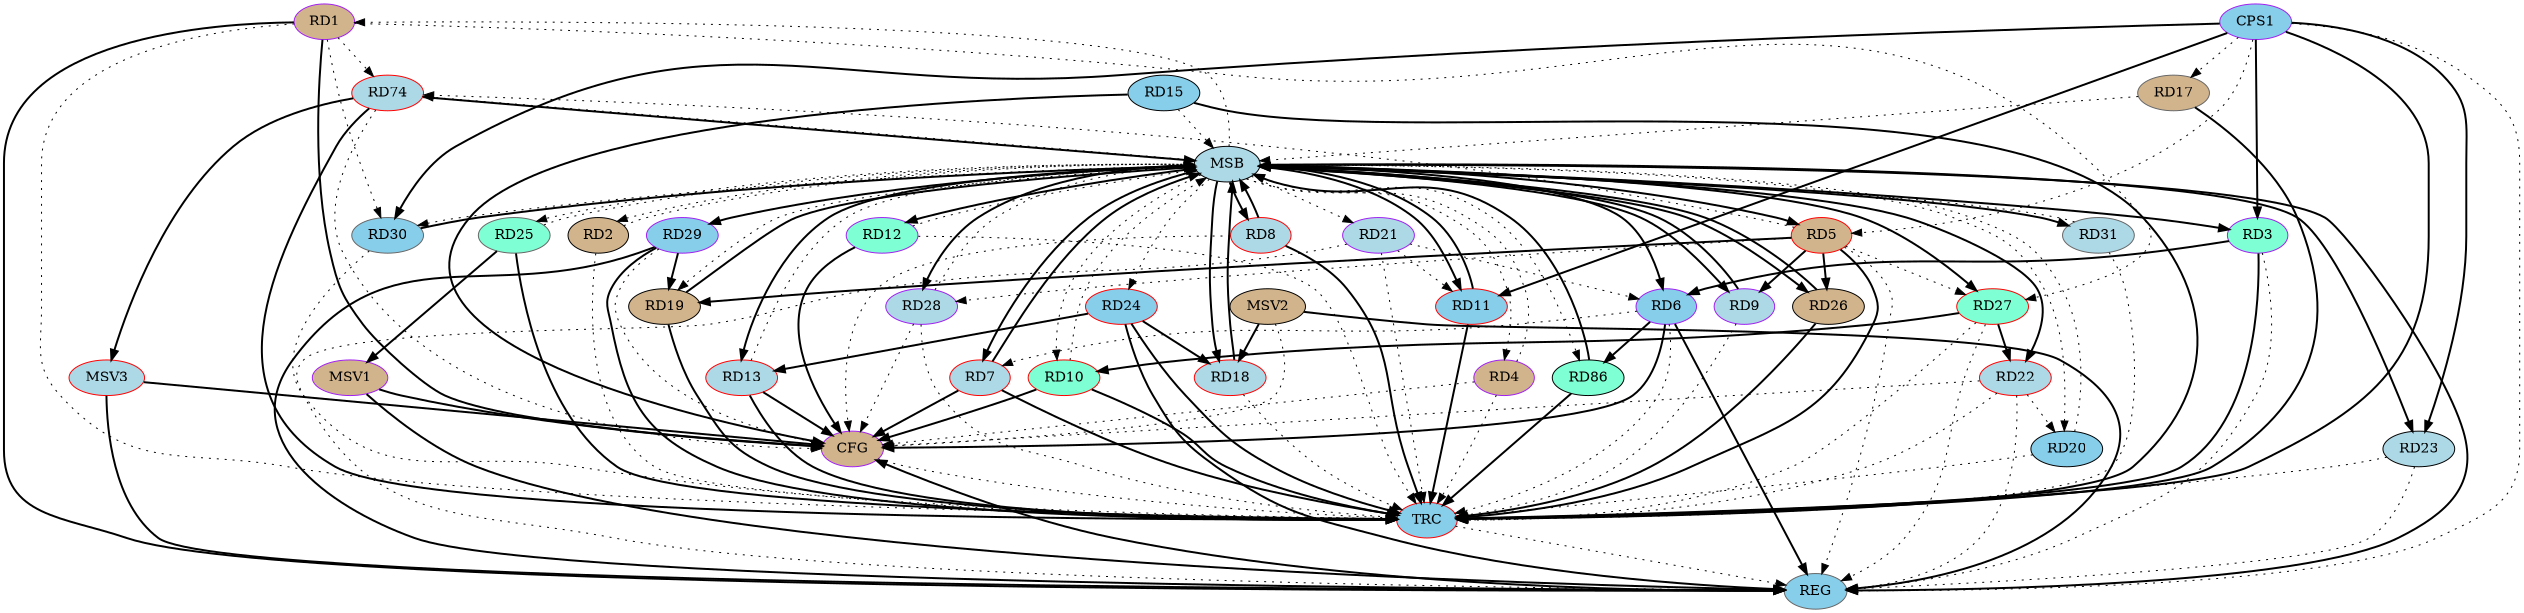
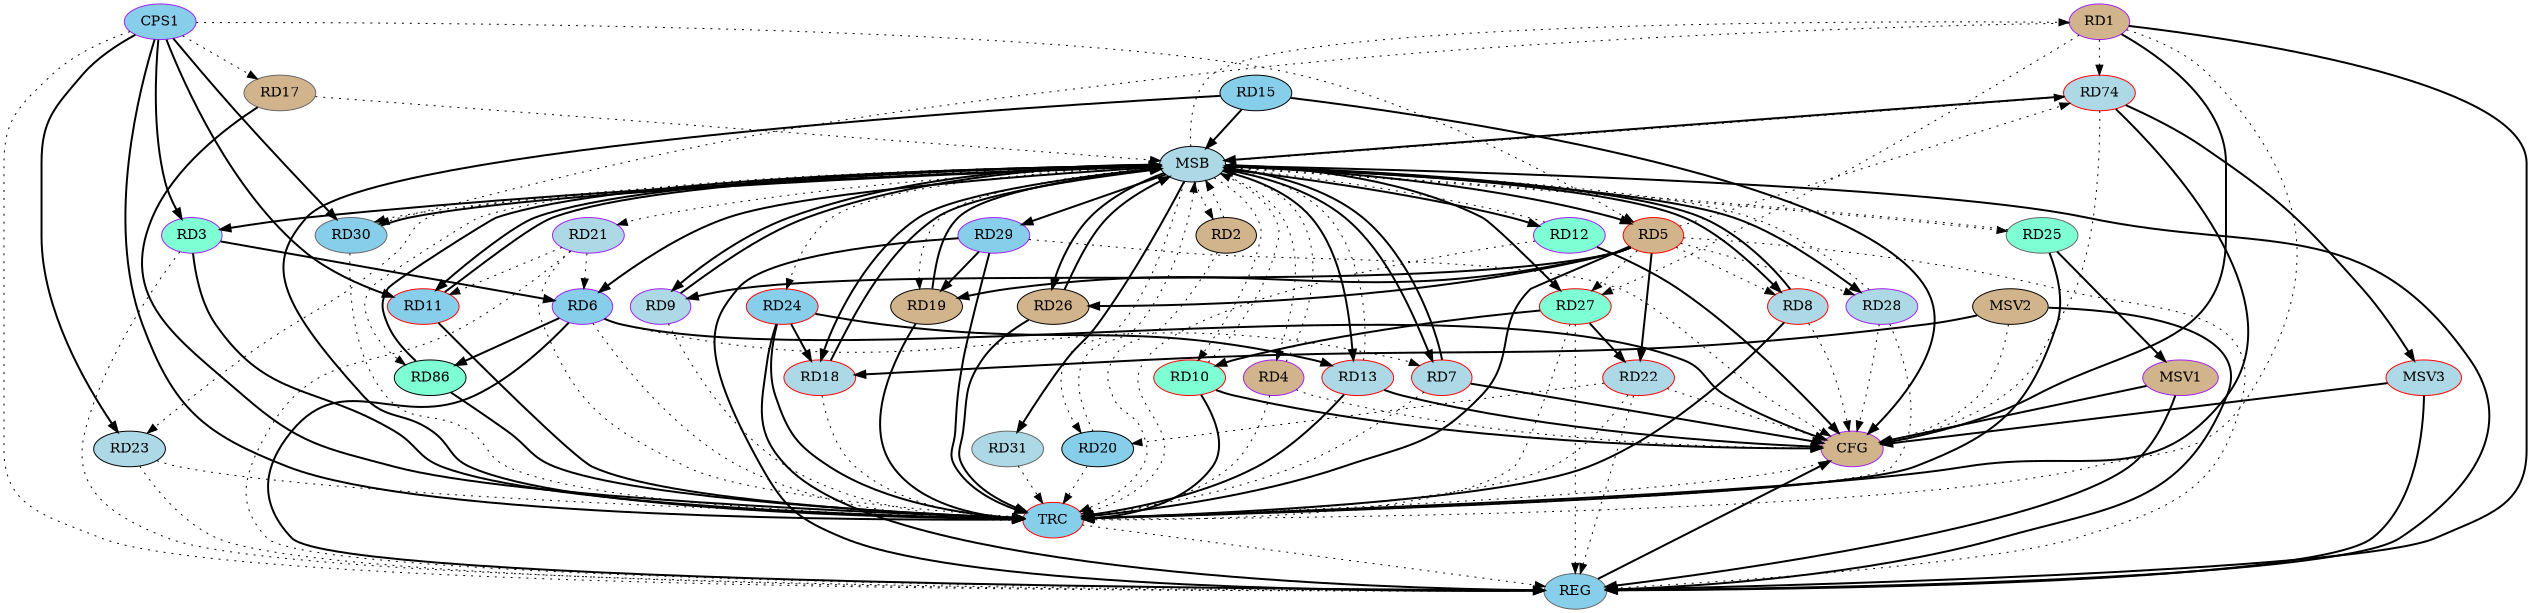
edge "RD15" -> "MSB": style dotted -> bold
edge "MSB" -> "RD23": style bold -> dotted
edge "RD31" -> "MSB": removed
edge "MSB" -> "RD22": now "RD5" -> "RD22"
edge "RD5" -> "RD8": added
edge "RD7" -> "TRC": style bold -> dotted
